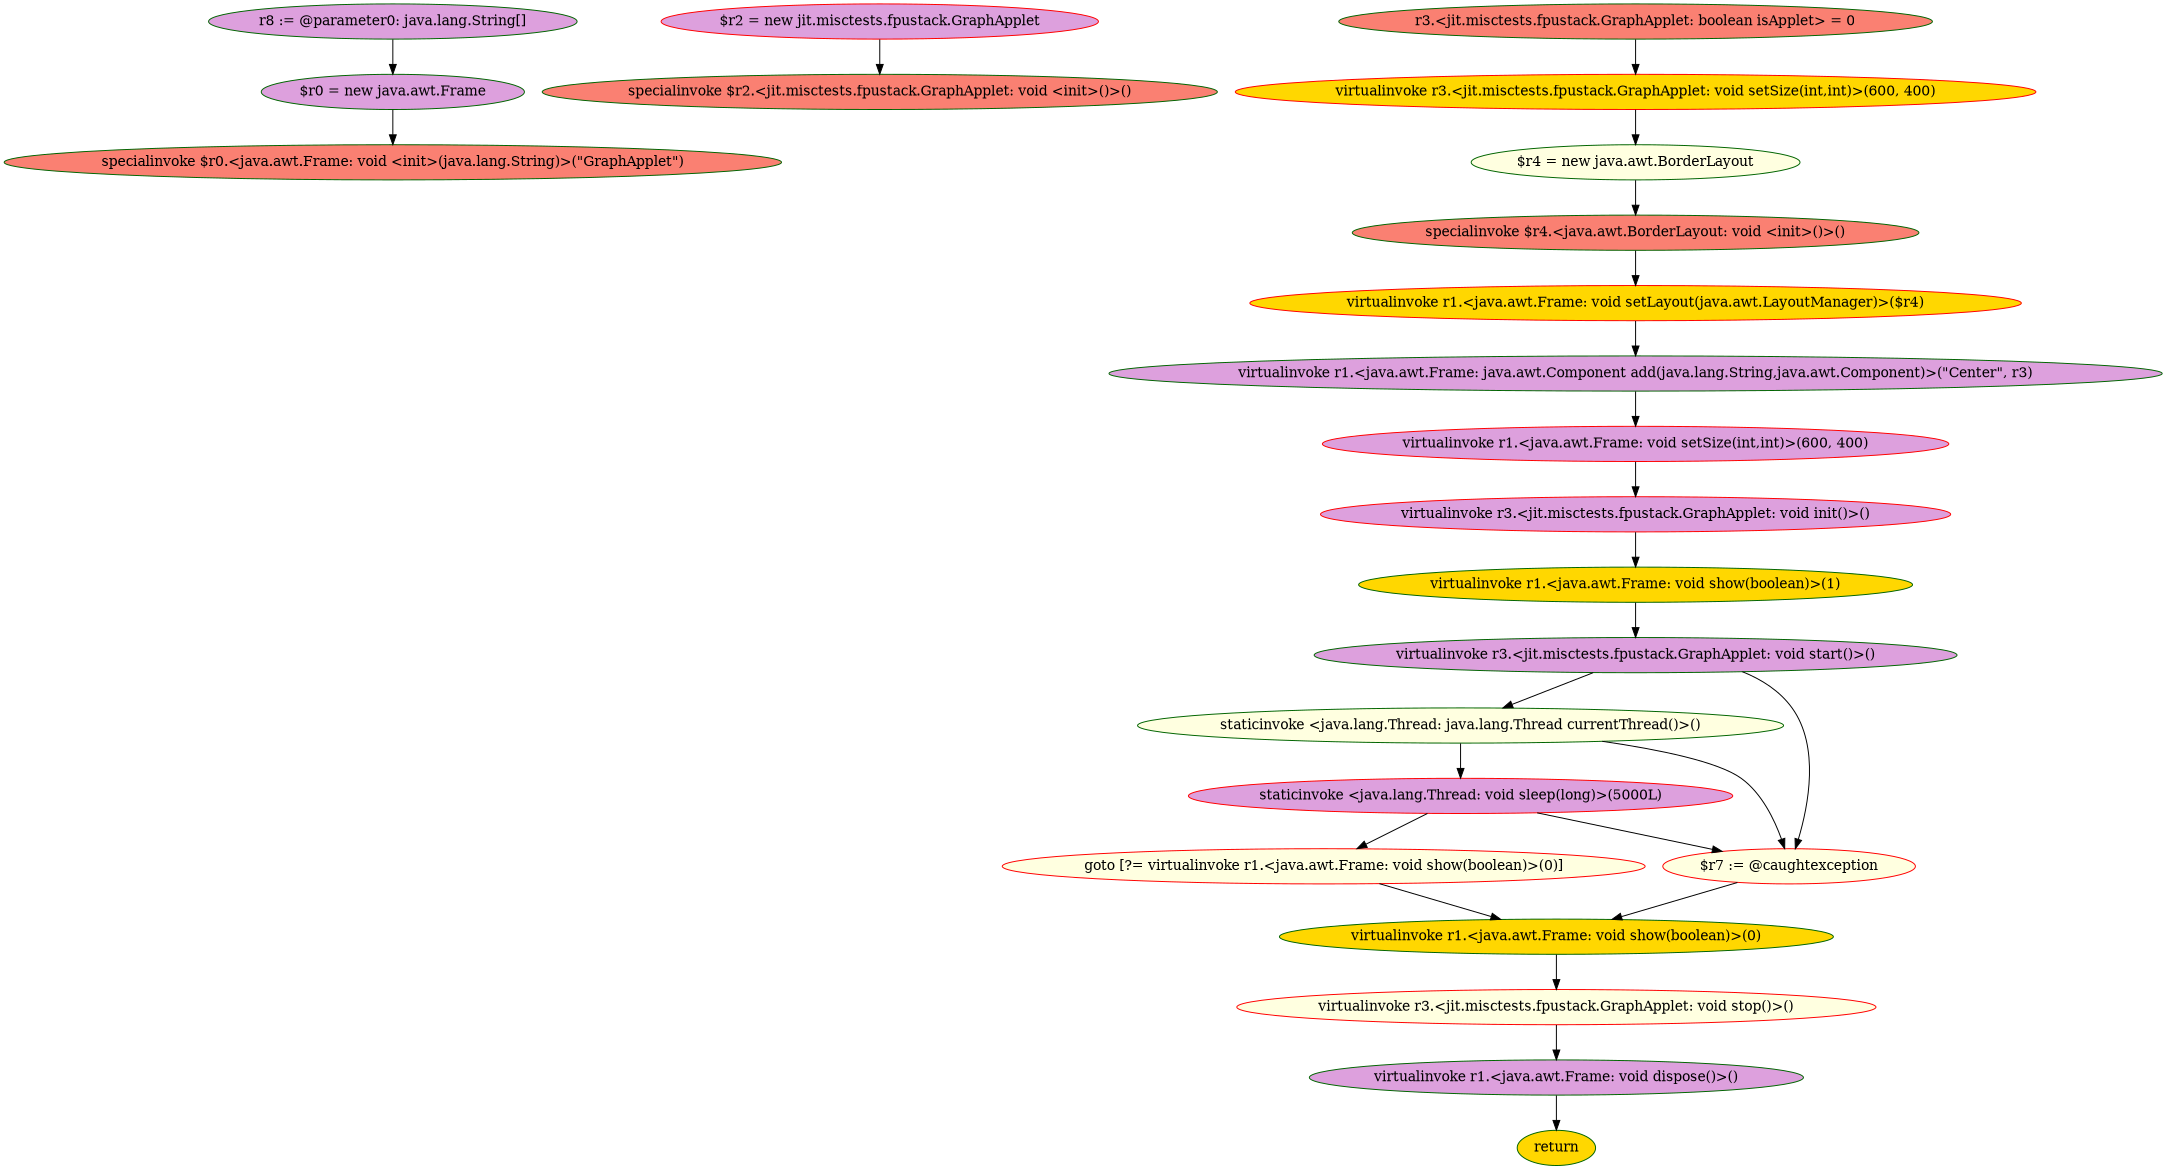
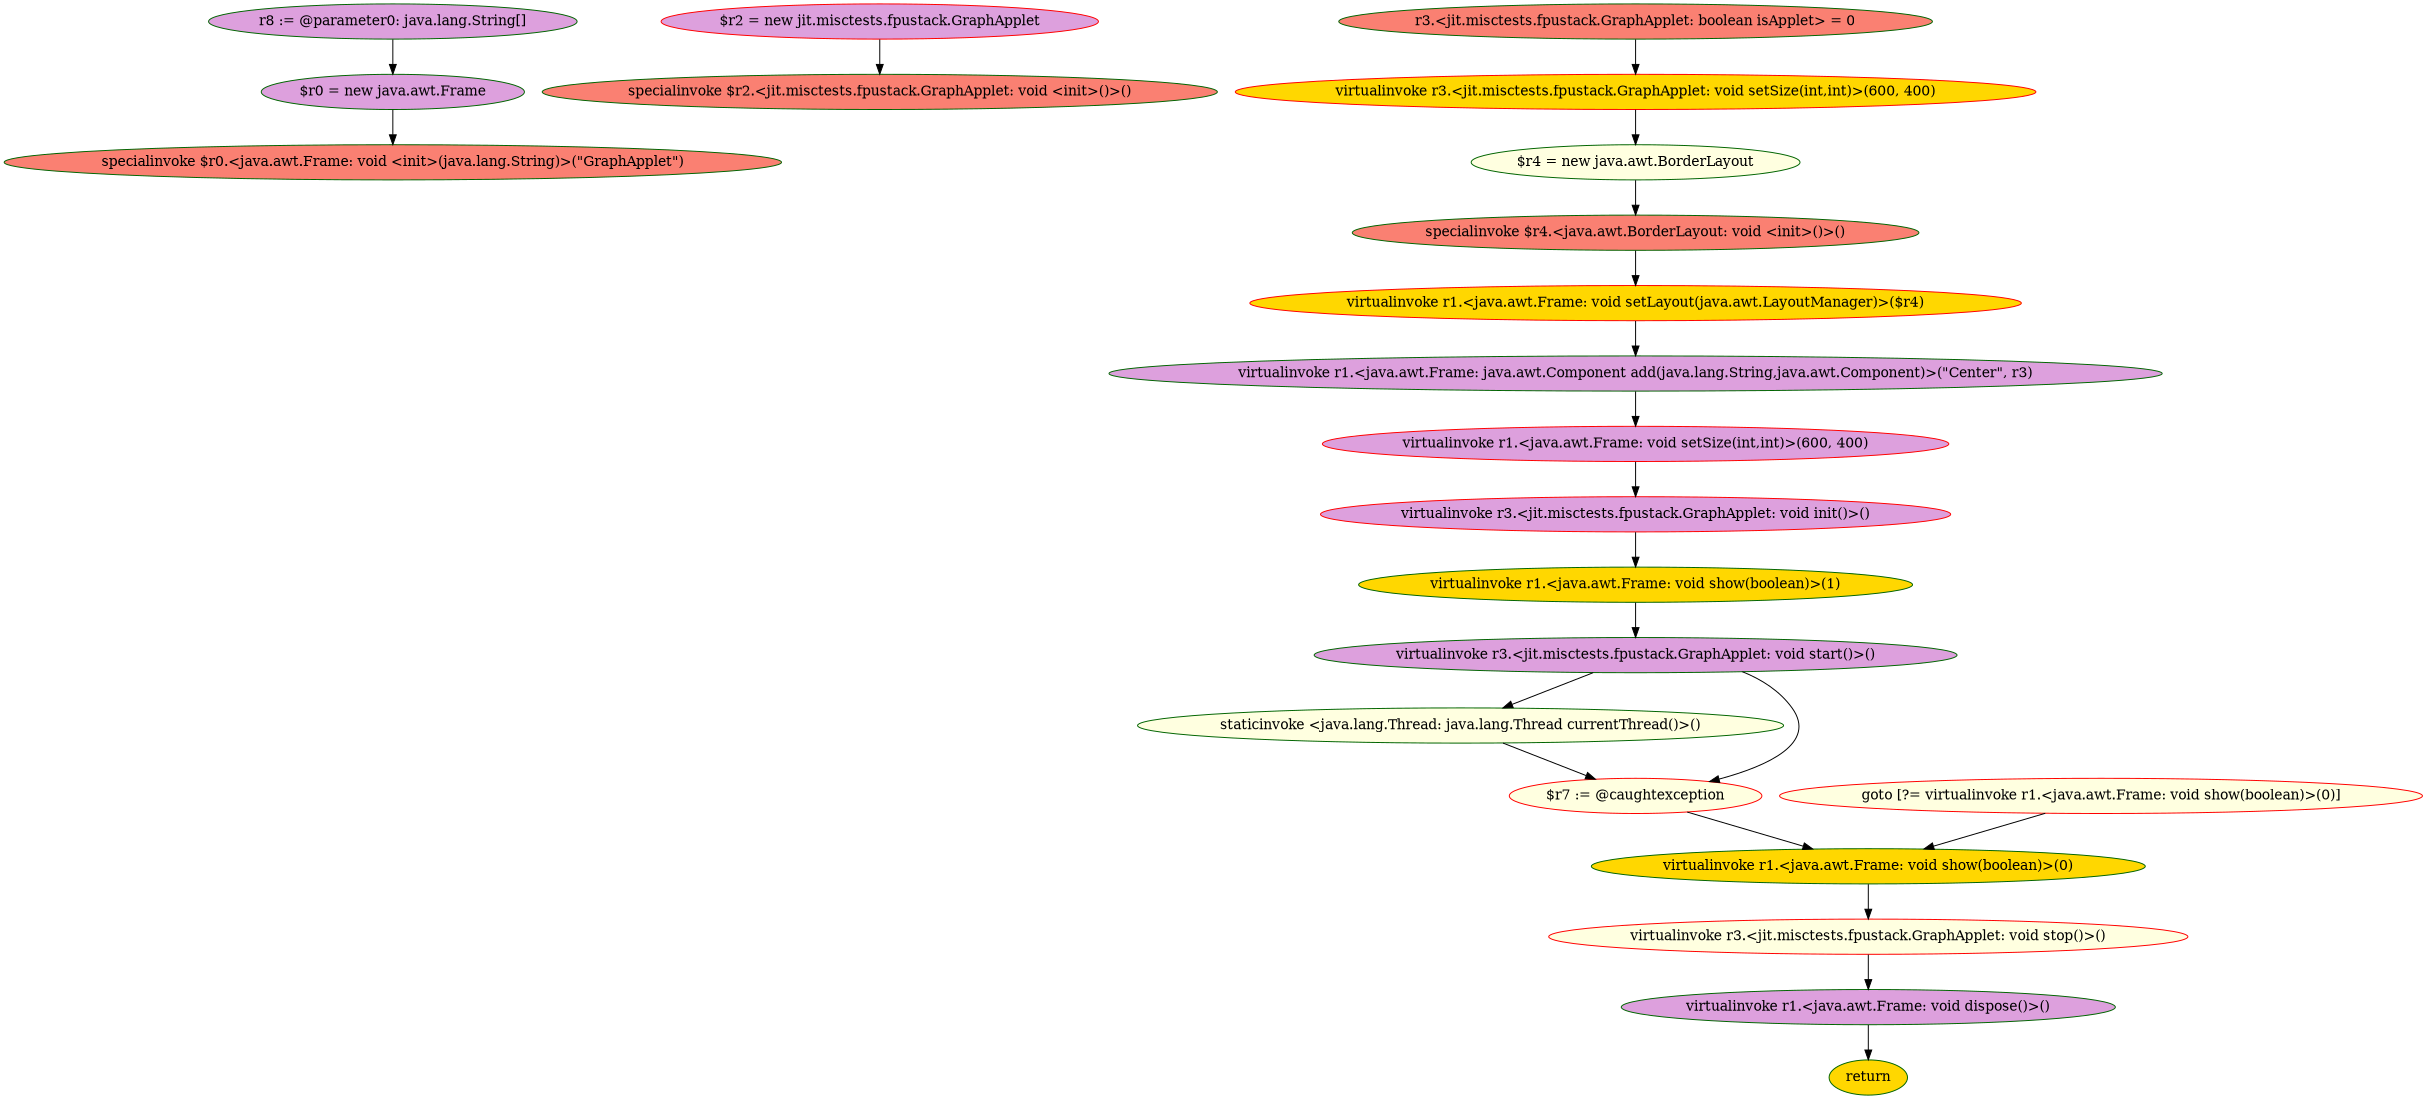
node "staticinvoke <java.lang.Thread: void sleep(long)>(5000L)": removed
